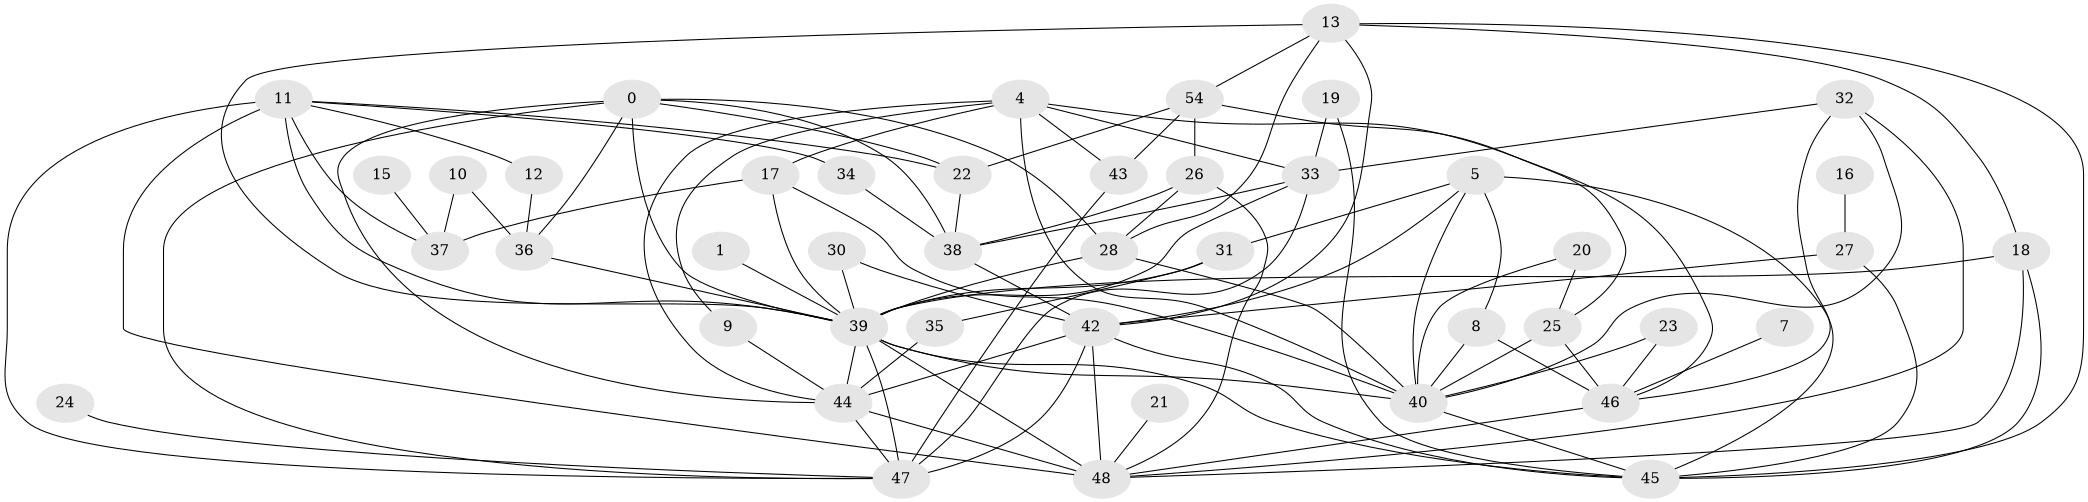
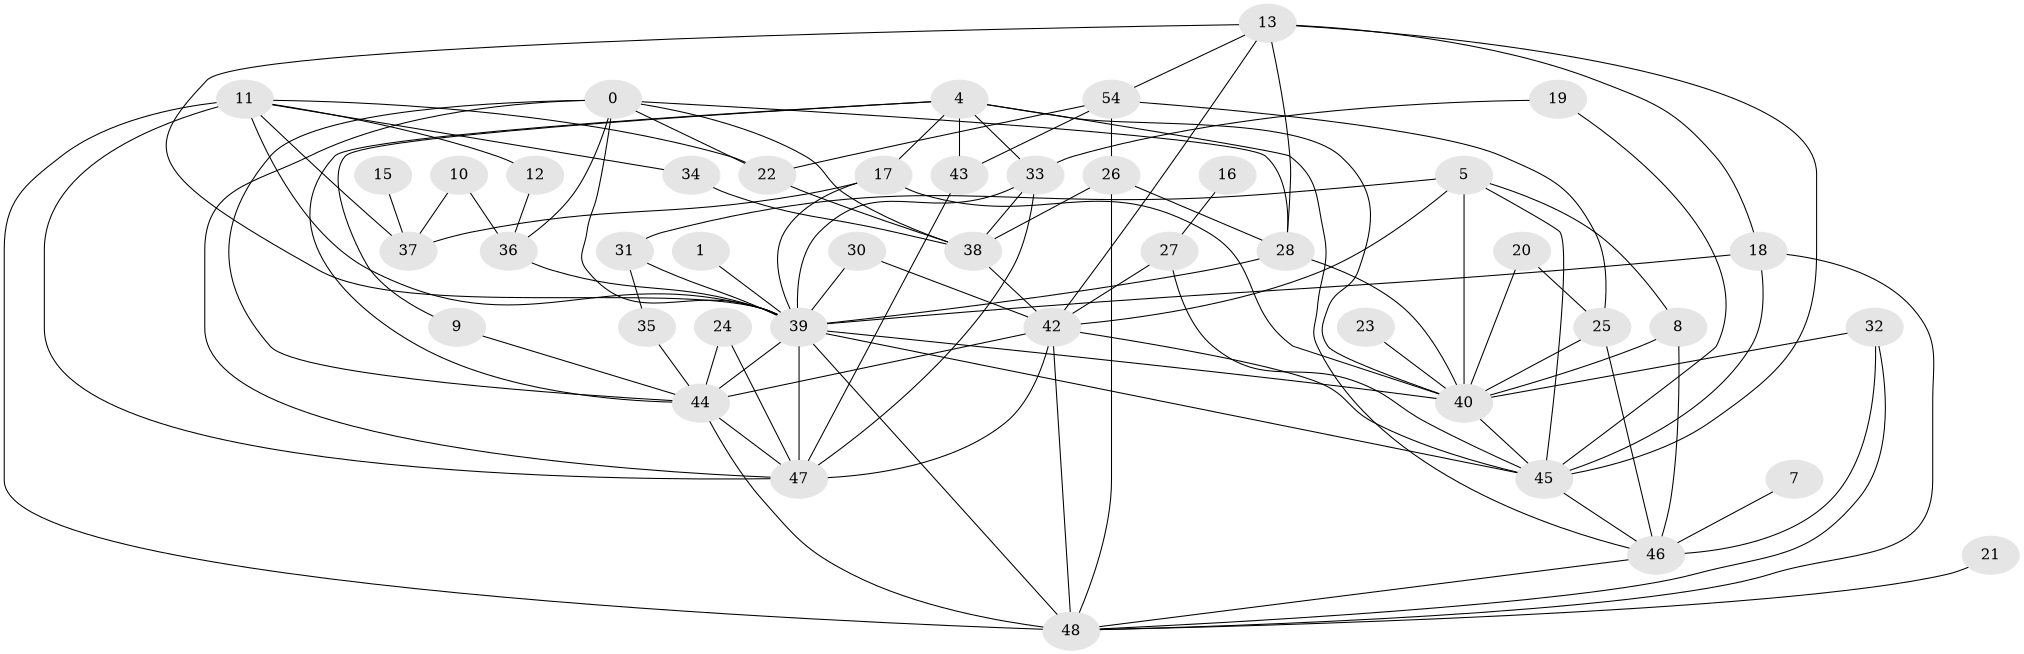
edge "32" -- "33": removed
edge "24" -- "44": added
edge "23" -- "46": now "45" -- "46"
